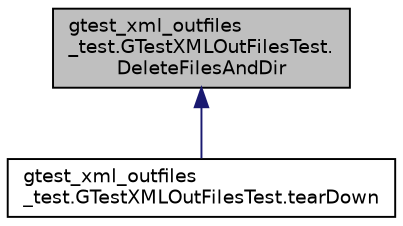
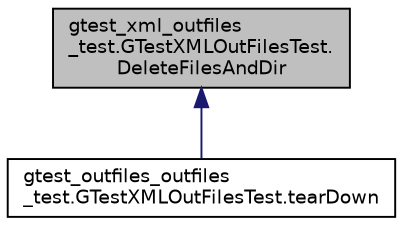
node "gtest_xml_outfiles _test.GTestXMLOutFilesTest.tearDown": label "gtest_xml_outfiles _test.GTestXMLOutFilesTest.tearDown" -> "gtest_outfiles_outfiles _test.GTestXMLOutFilesTest.tearDown"
